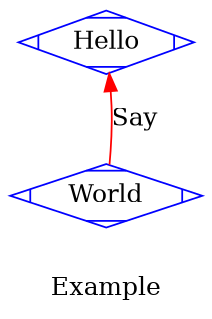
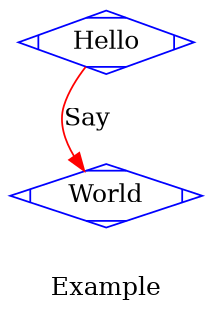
edge "World" -> "Hello": reversed
